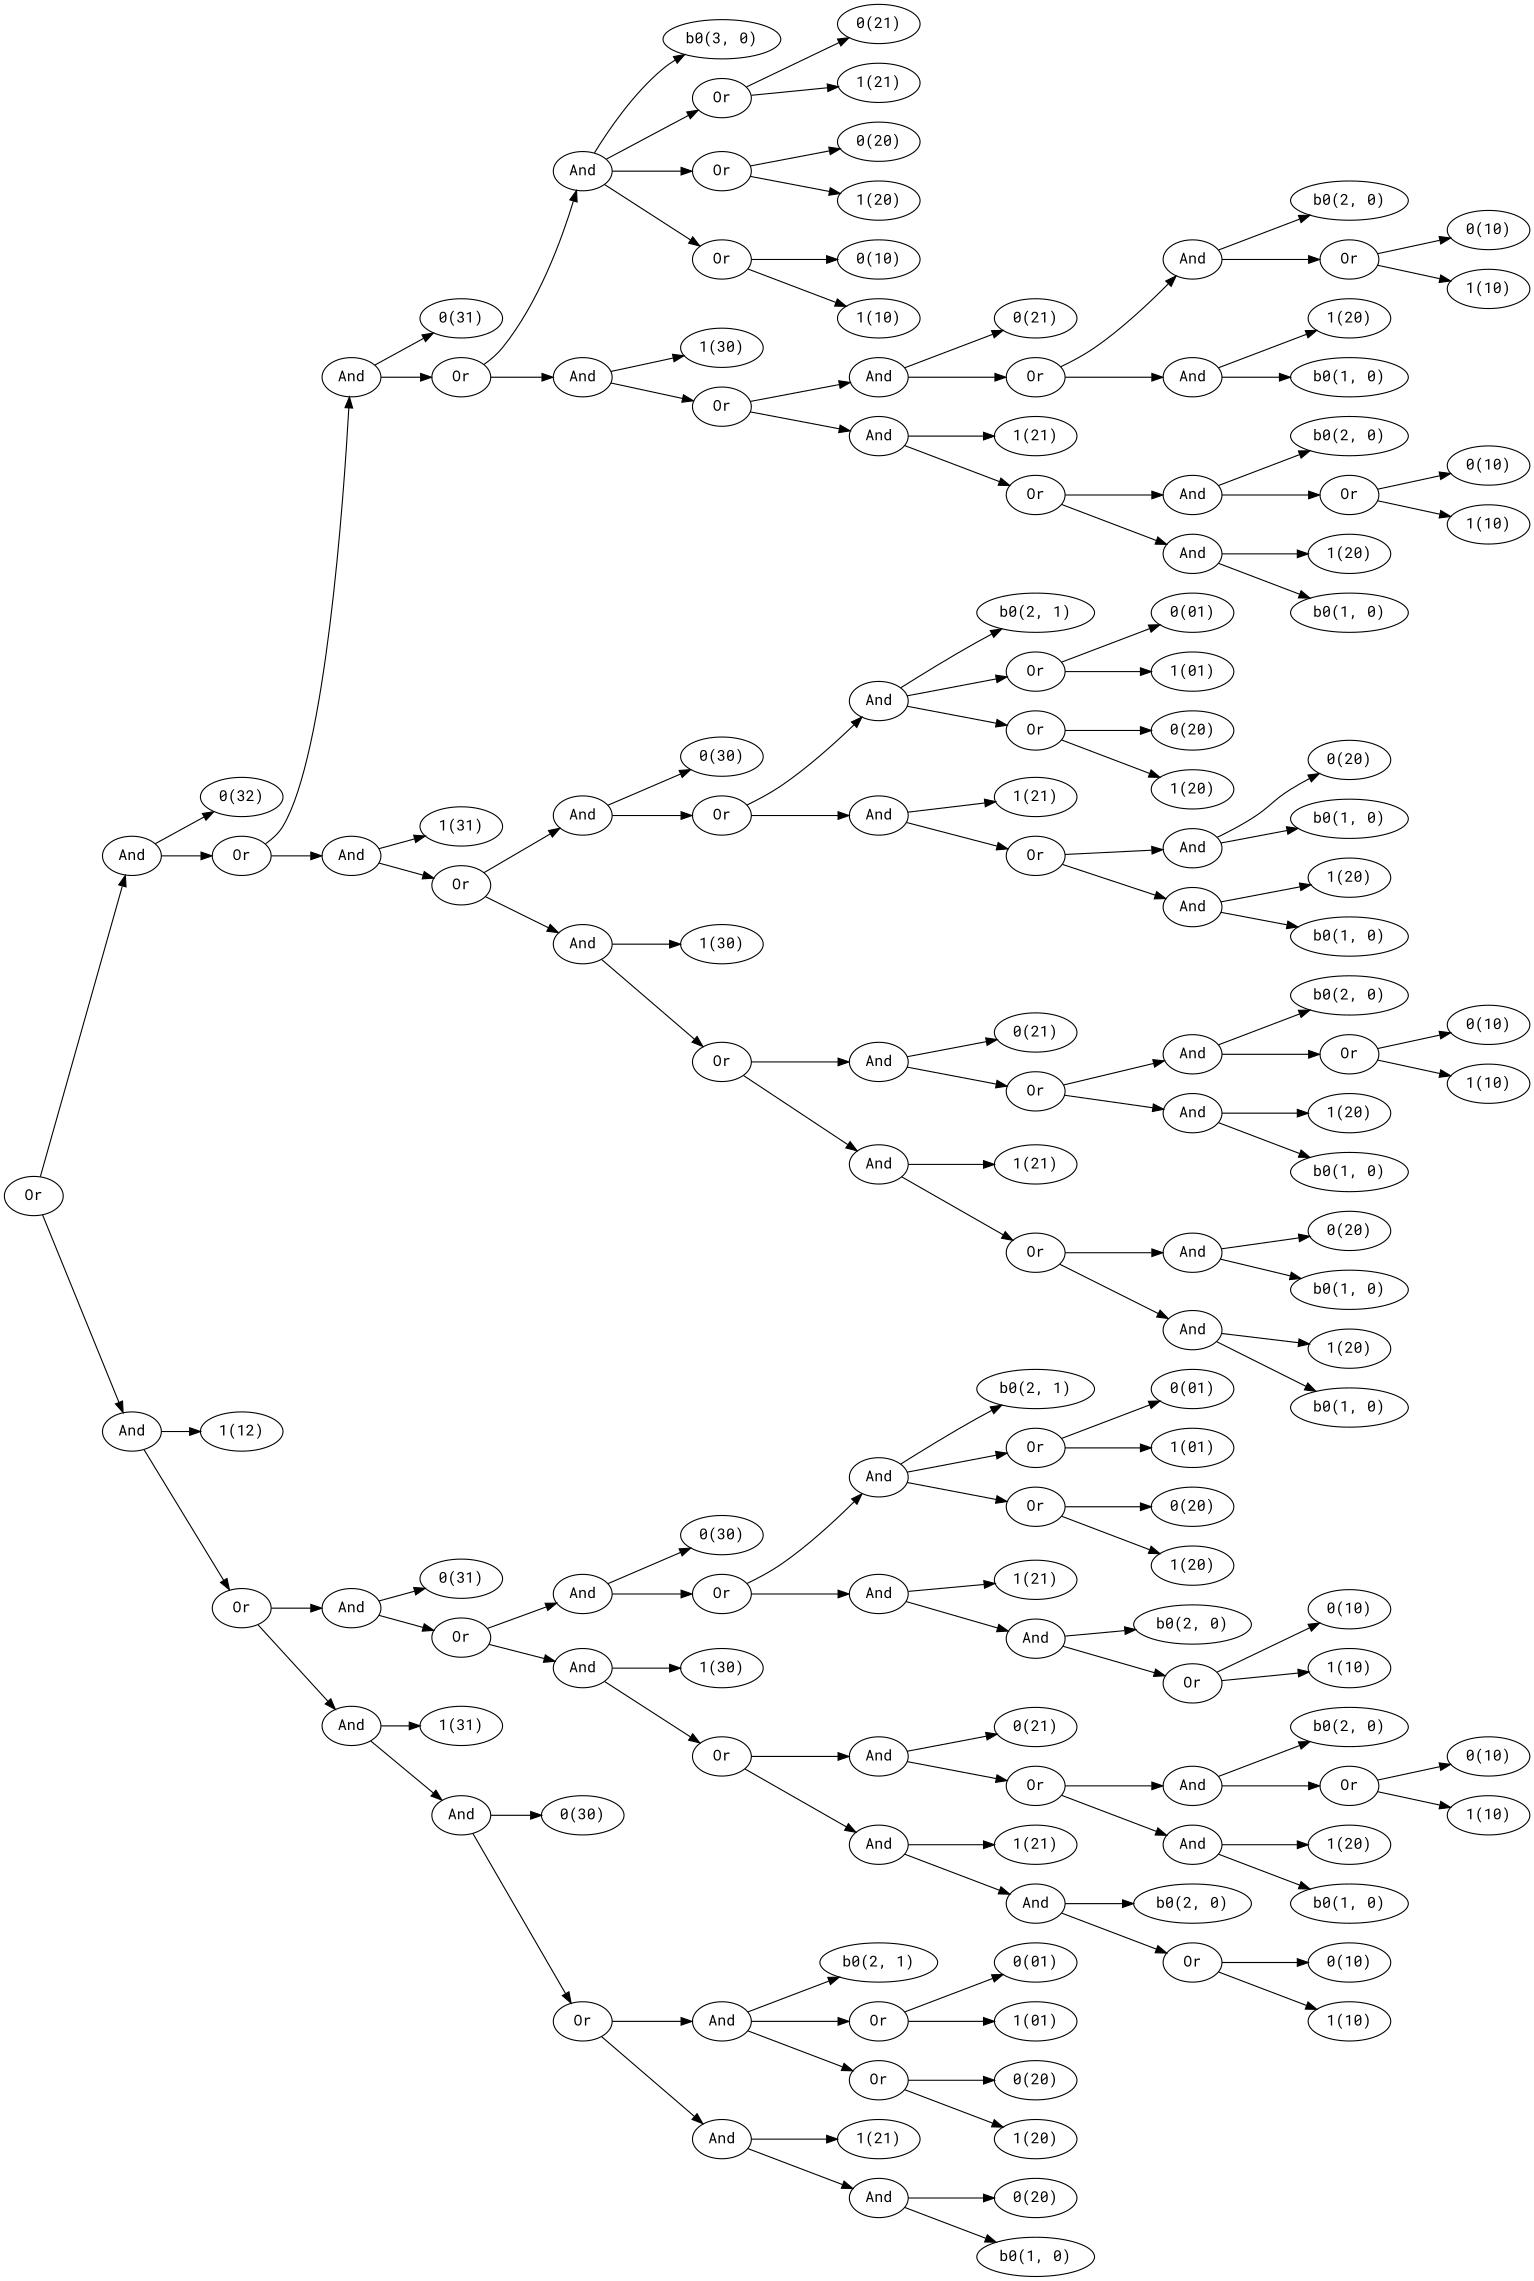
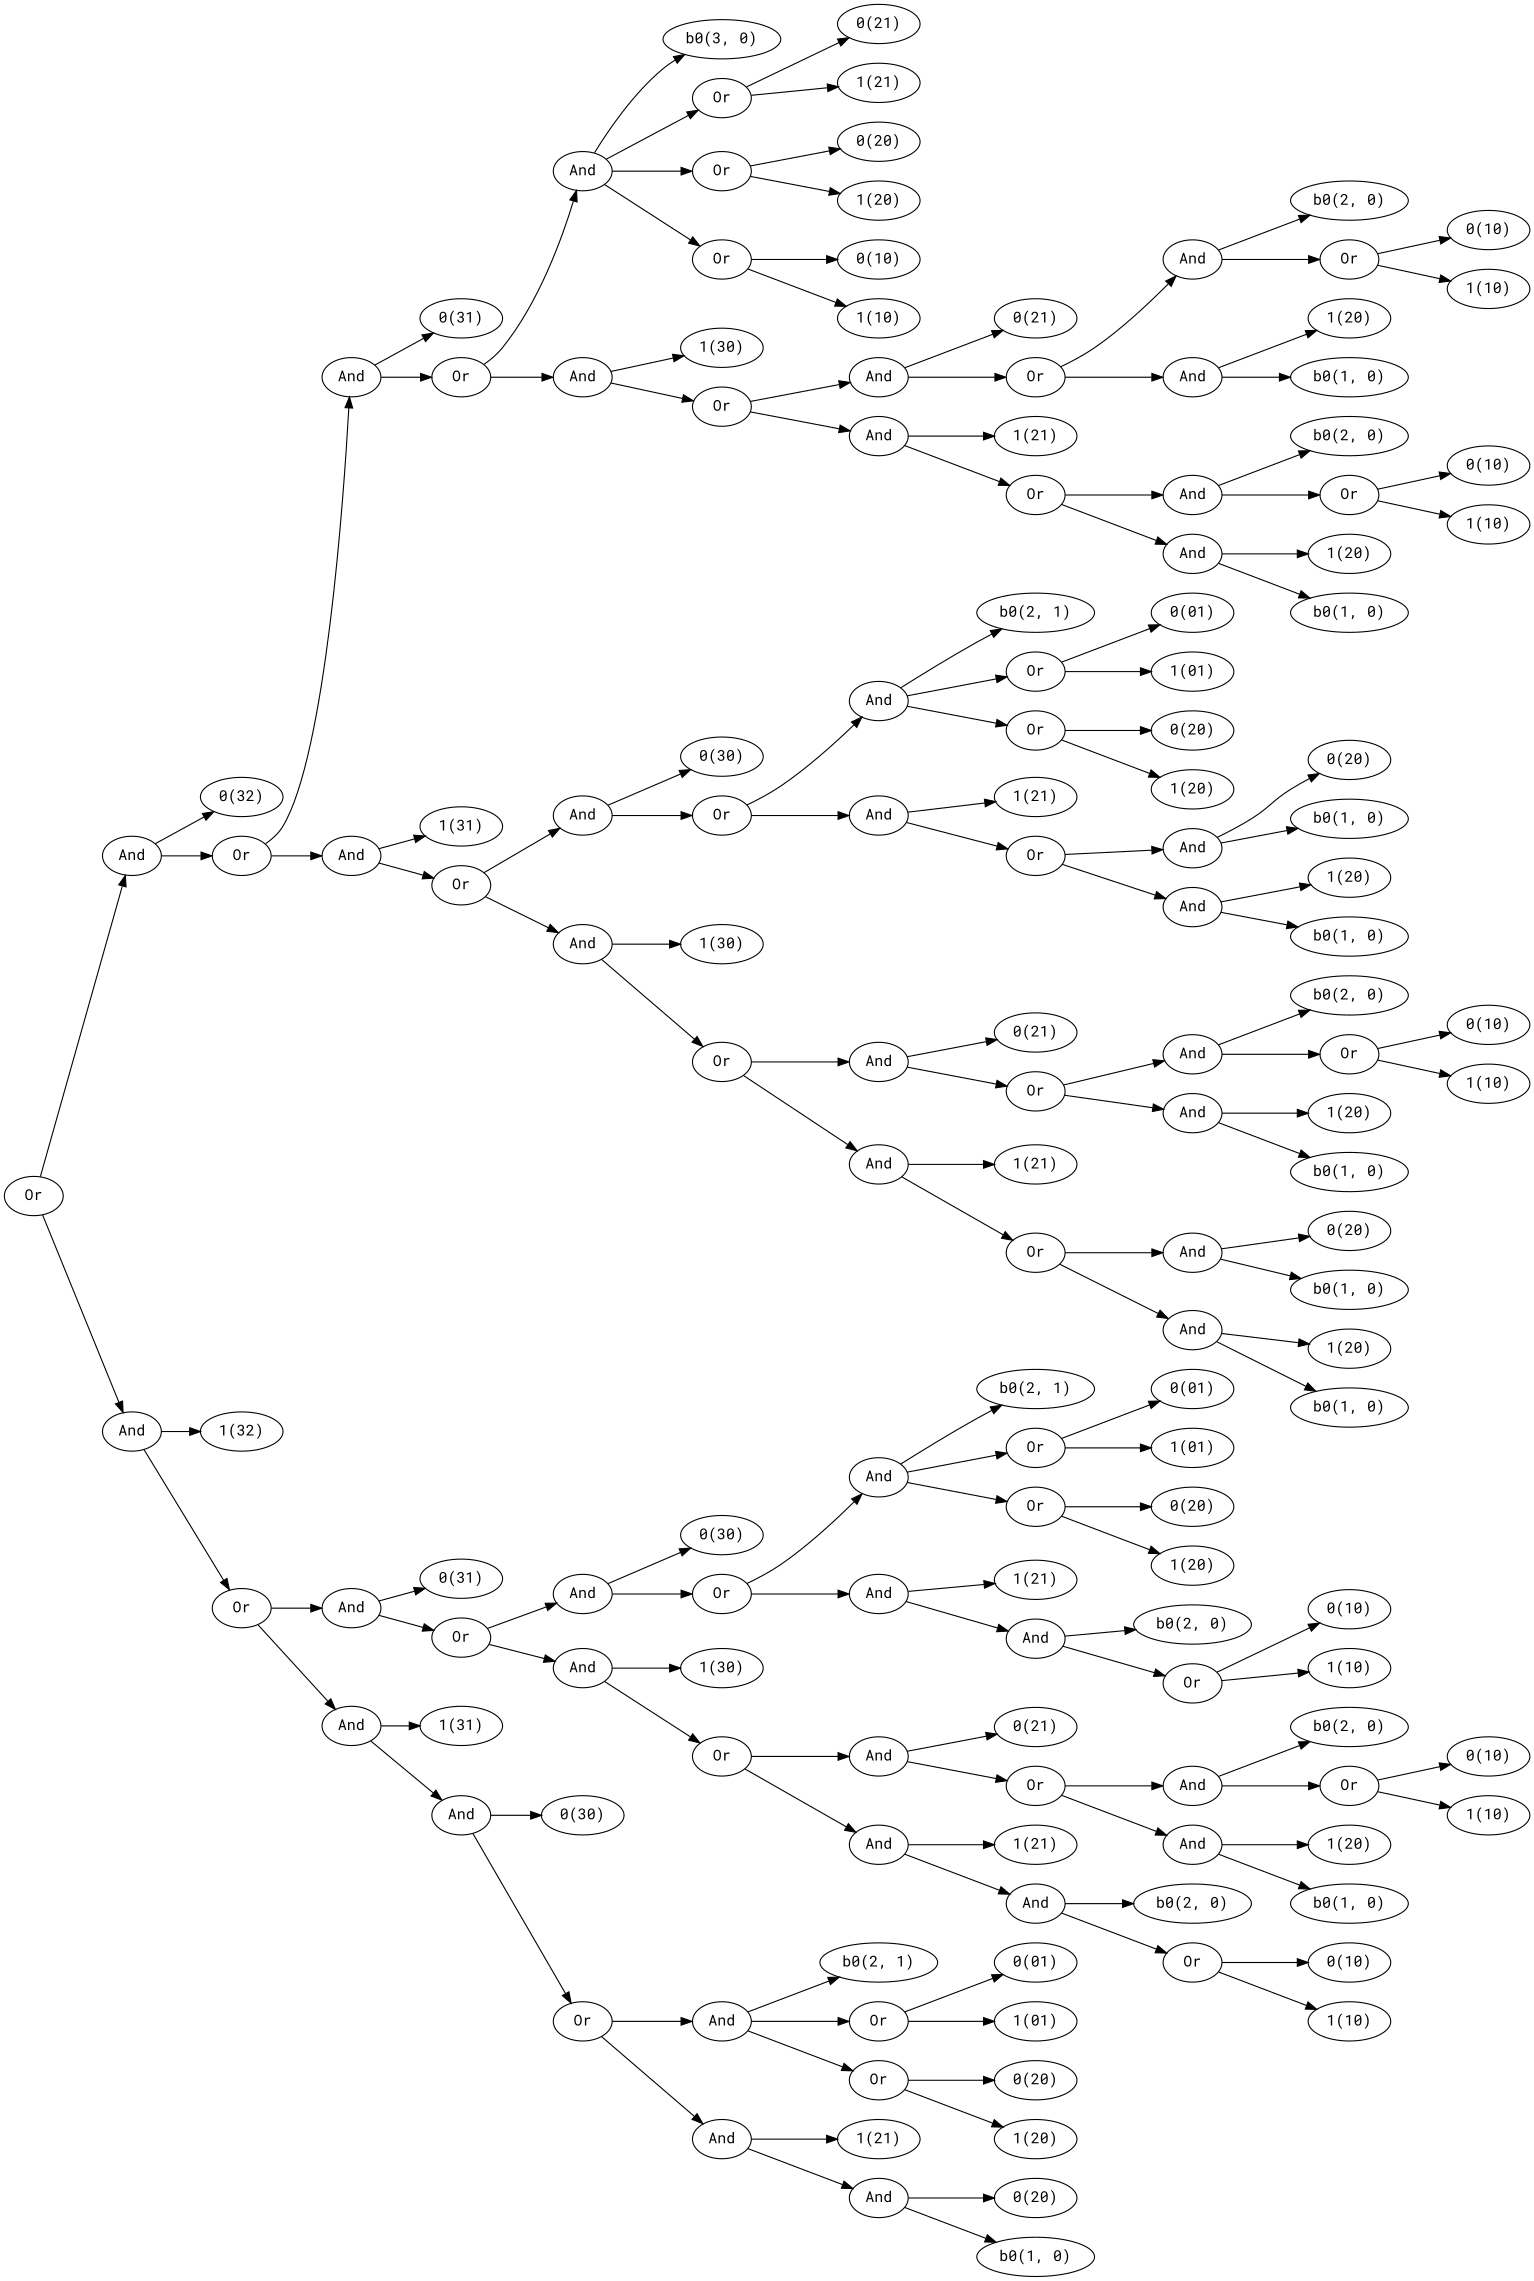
node "1(12)": label "1(12)" -> "1(32)"
